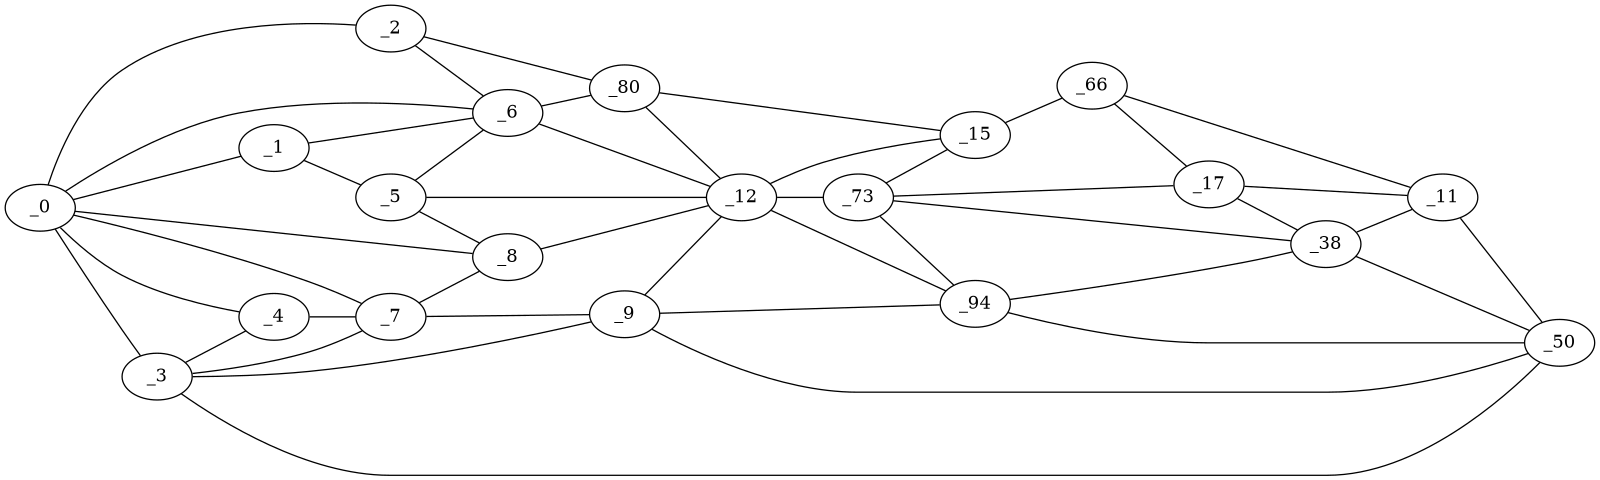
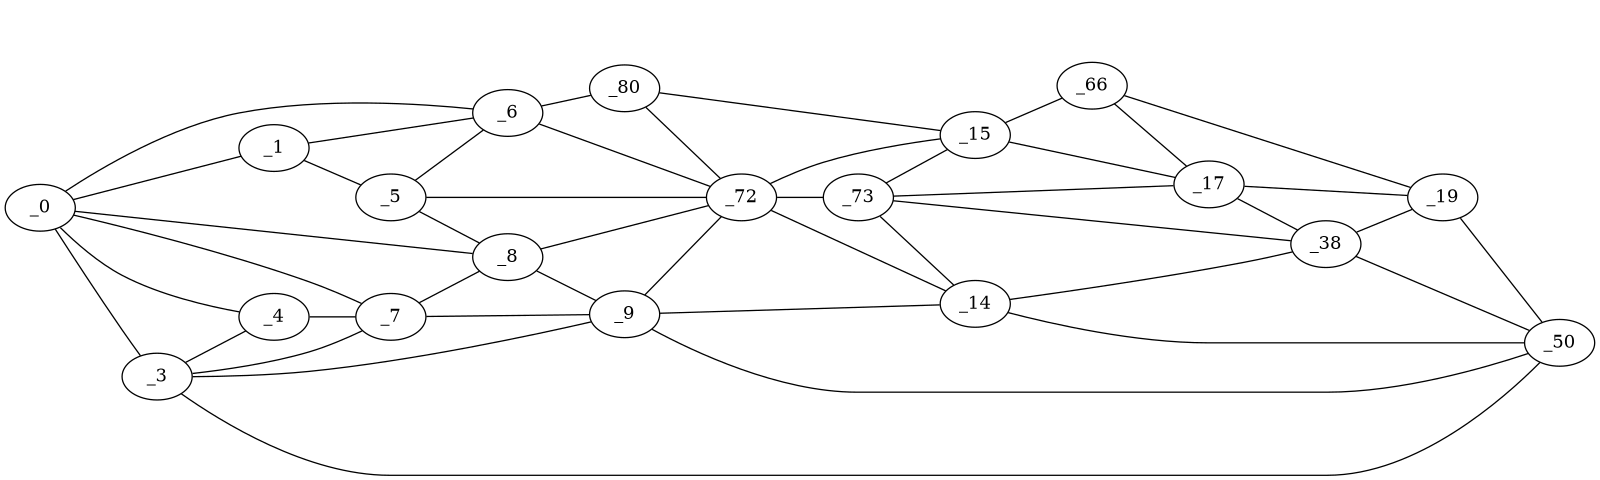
node "_2": removed
edge "_15" -- "_17": added
node "_12": label "_12" -> "_72"
node "_11": label "_11" -> "_19"
edge "_8" -- "_9": added
node "_94": label "_94" -> "_14"
